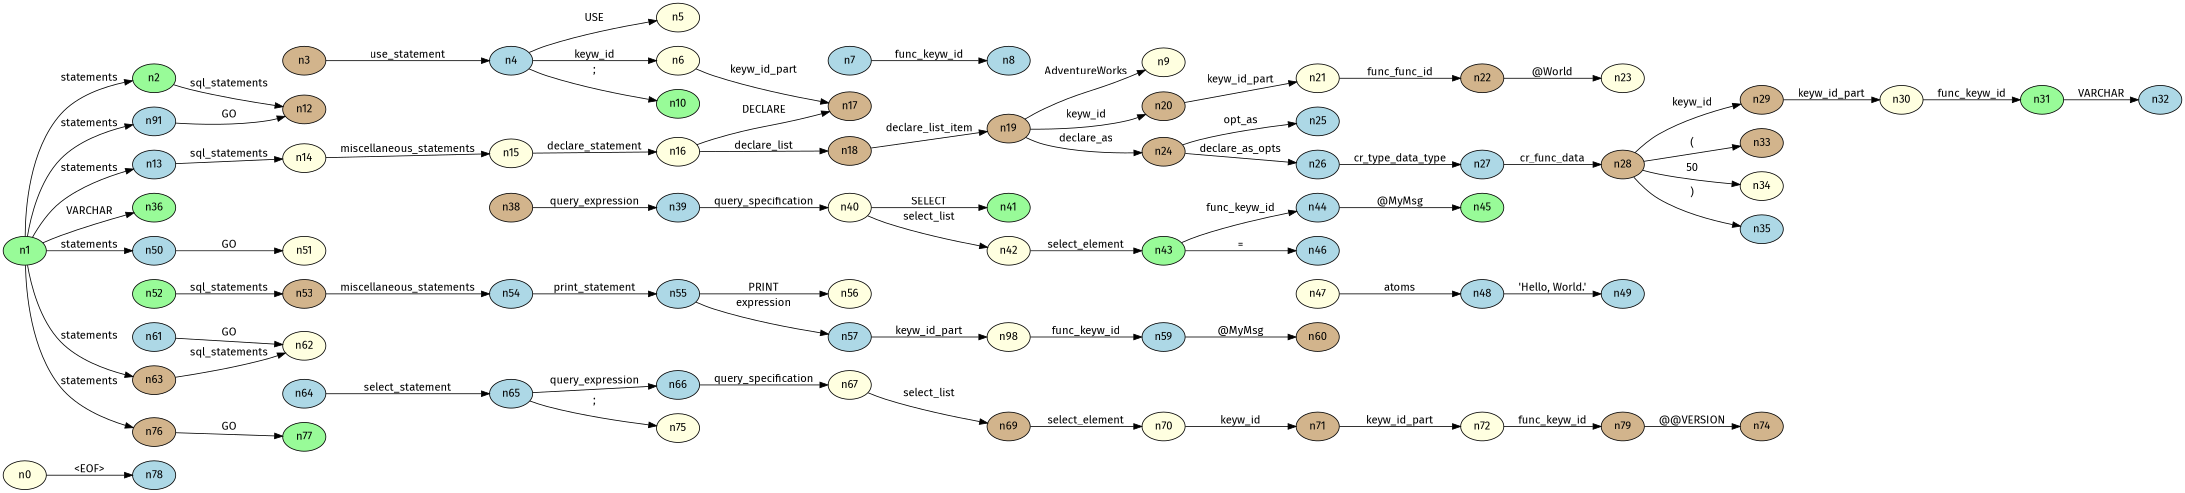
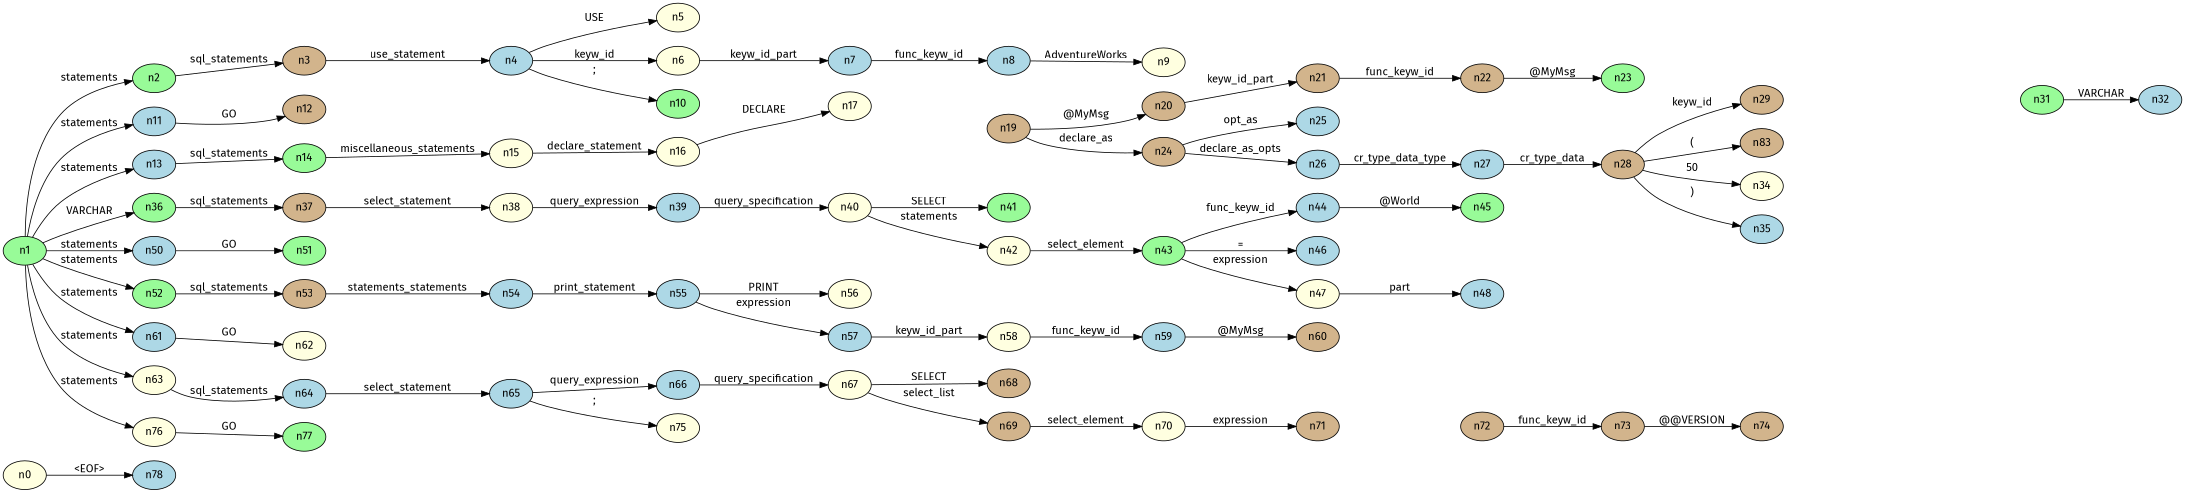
edge "n21" -> "n22": label "func_func_id" -> "func_keyw_id"
edge "n22" -> "n23": label "@World" -> "@MyMsg"
node "n21": fillcolor lightyellow -> tan
node "n23": fillcolor lightyellow -> palegreen
edge "n6" -> "n17": now "n6" -> "n7"
edge "n19" -> "n9": now "n8" -> "n9"
edge "n2" -> "n12": now "n2" -> "n3"
node "n30": removed
node "n17": fillcolor tan -> lightyellow
edge "n19" -> "n20": label "keyw_id" -> "@MyMsg"
node "n91": label "n91" -> "n11"
node "n33": label "n33" -> "n83"
node "n18": removed
node "n14": fillcolor lightyellow -> palegreen
edge "n27" -> "n28": label "cr_func_data" -> "cr_type_data"
edge "n44" -> "n45": label "@MyMsg" -> "@World"
node "n37": added
node "n38": fillcolor tan -> lightyellow
edge "n40" -> "n42": label "select_list" -> "statements"
node "n51": fillcolor lightyellow -> palegreen
edge "n1" -> "n52": added, label "statements"
edge "n43" -> "n47": added, label "expression"
edge "n53" -> "n54": label "miscellaneous_statements" -> "statements_statements"
edge "n47" -> "n48": label "atoms" -> "part"
node "n49": removed
edge "n1" -> "n61": added, label "statements"
node "n98": label "n98" -> "n58"
edge "n63" -> "n62": now "n63" -> "n64"
node "n63": fillcolor tan -> lightyellow
node "n68": added
edge "n70" -> "n71": label "keyw_id" -> "expression"
edge "n71" -> "n72": removed, label "keyw_id_part"
node "n72": fillcolor lightyellow -> tan
node "n79": label "n79" -> "n73"
node "n76": fillcolor tan -> lightyellow
